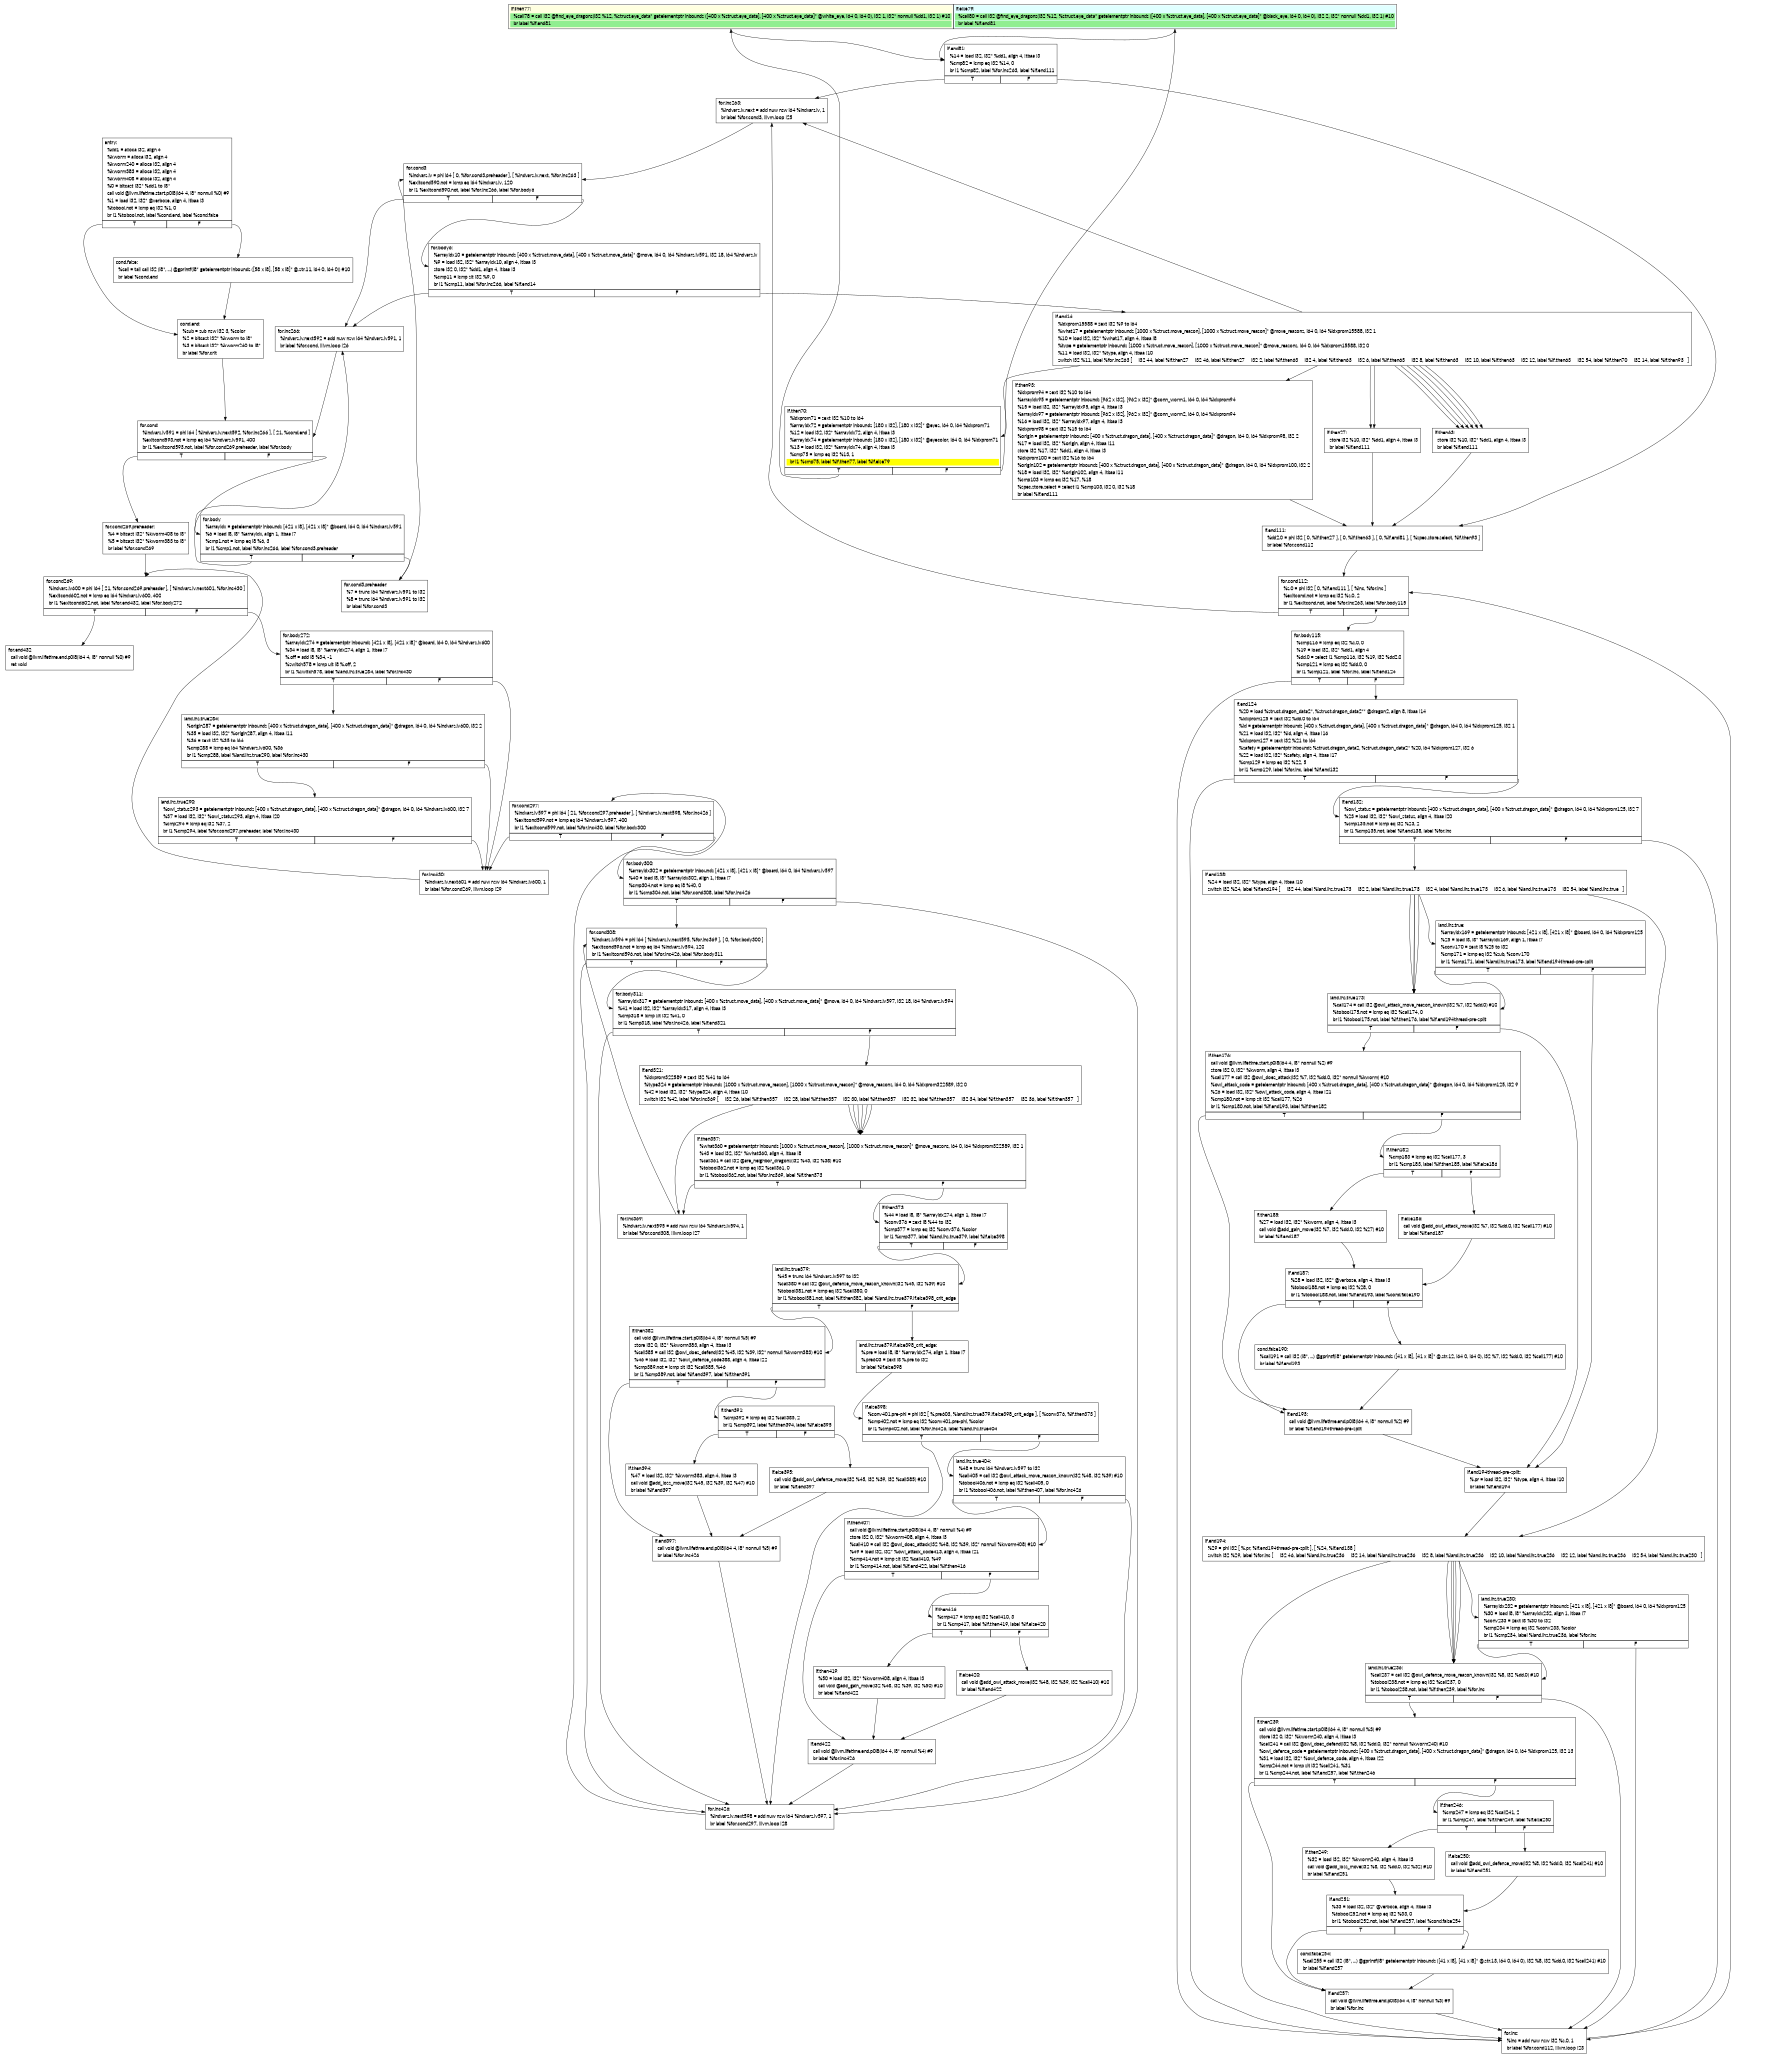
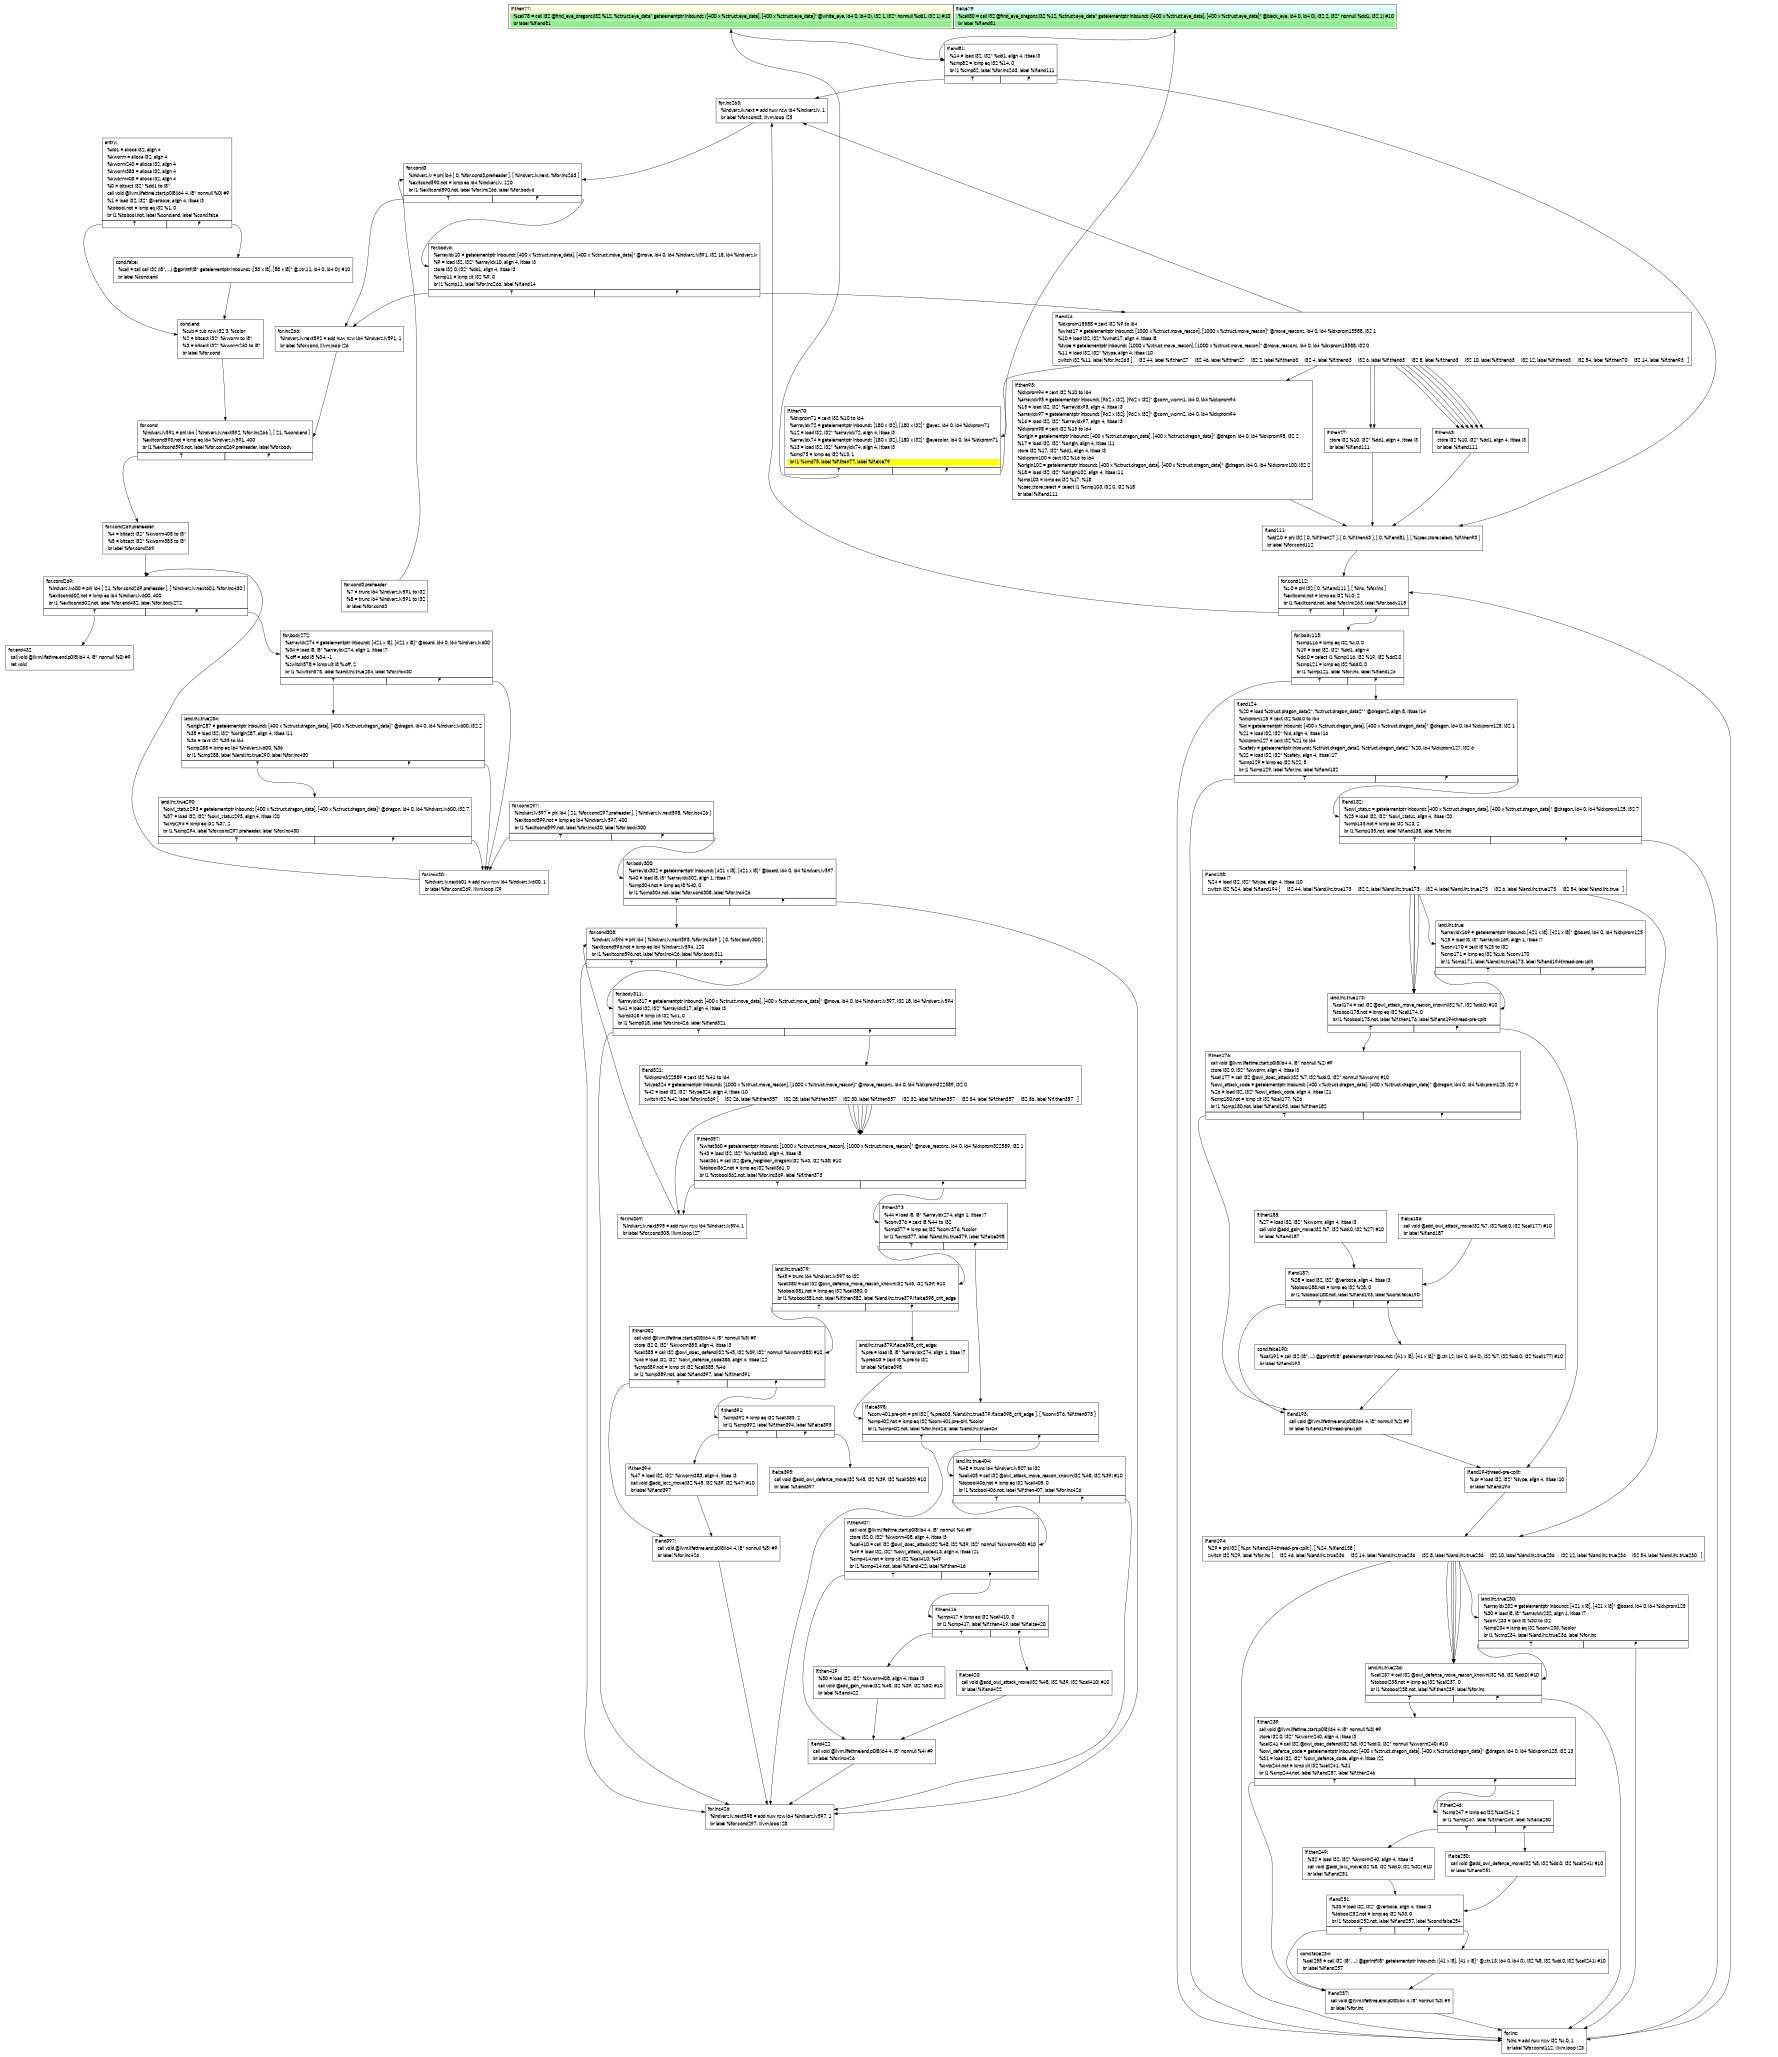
node "cond.end:": text "br label %for.crit" -> "br label %for.cond"
node "for.body:": removed
node "if.then182:": removed
edge "land.lhs.true:" -> "if.end194thread-pre-split:": removed
edge "for.inc426:" -> "for.cond297:": removed
edge "if.then373:" -> "if.else398:": added
node "land.lhs.true404:": text "%48 = trunc i64 %indvars.iv597 to i32" -> "%48 = trunc i64 %indvars.iv507 to i32"
edge "if.else395:" -> "if.end397:": removed
